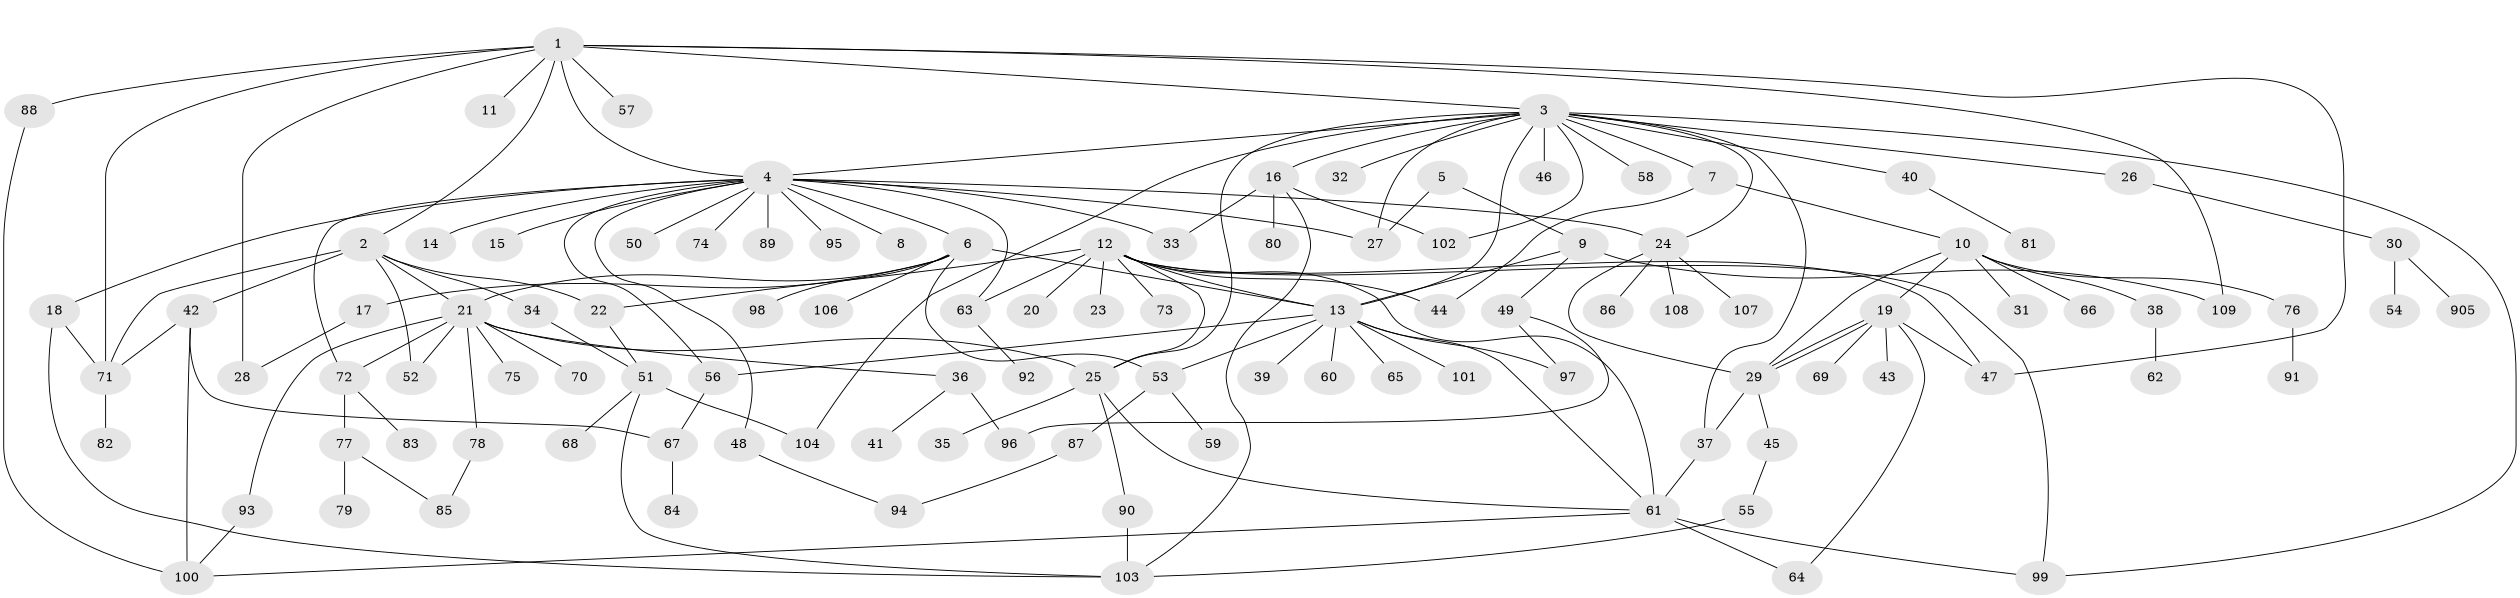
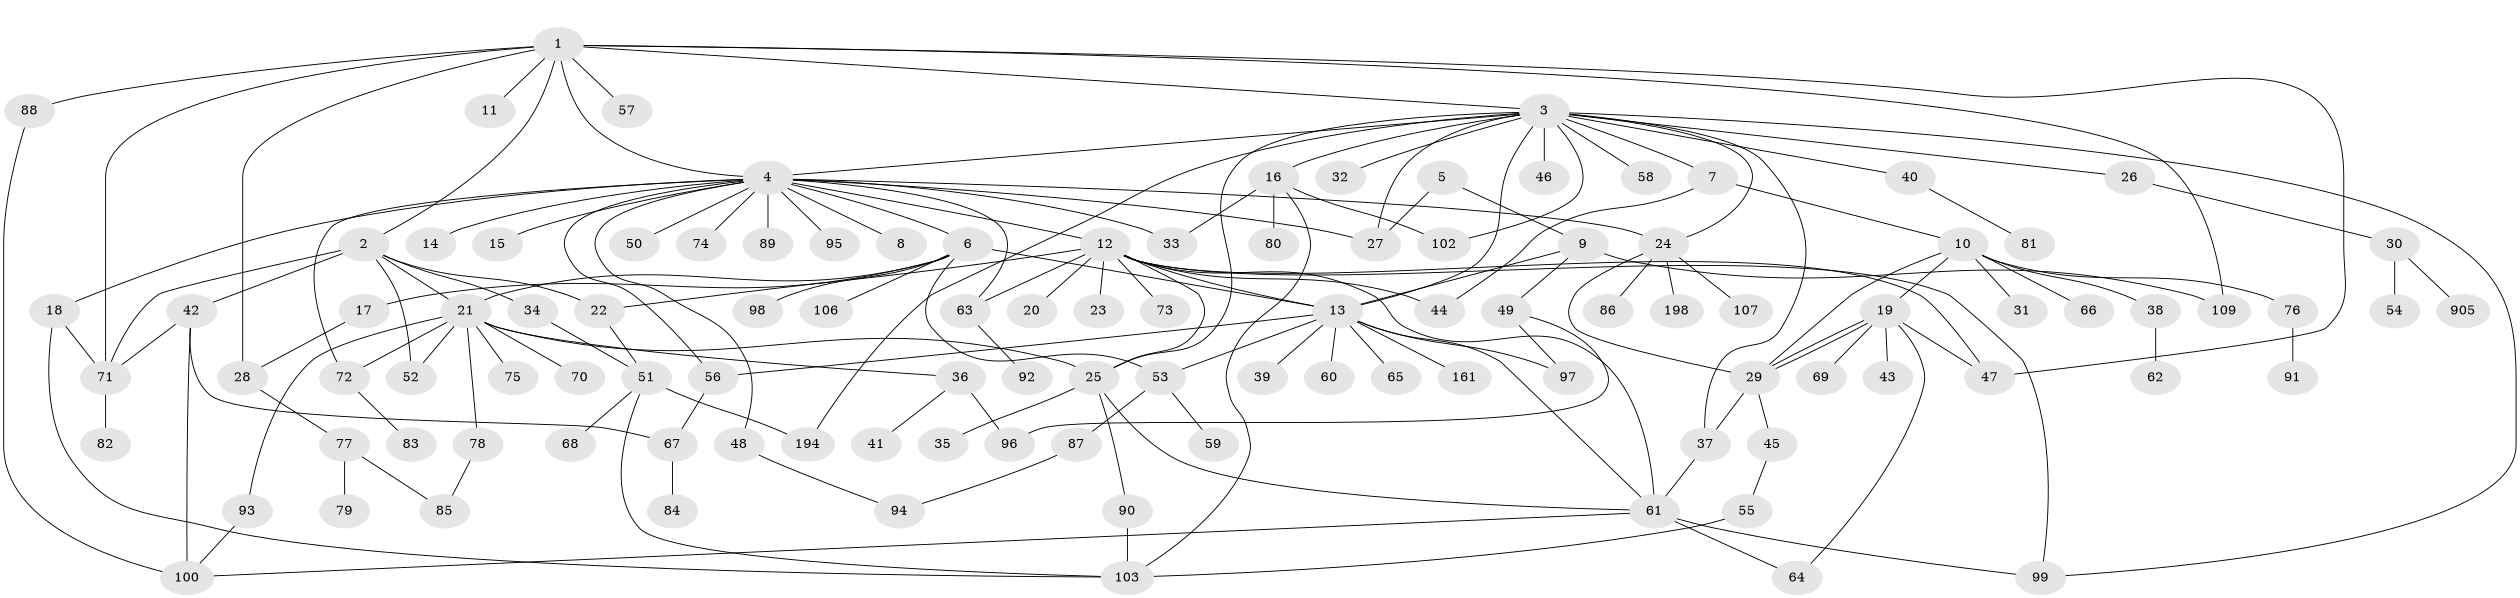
edge "4" -- "12": added
node "108": label "108" -> "198"
node "101": label "101" -> "161"
edge "72" -- "77": now "28" -- "77"
node "104": label "104" -> "194"
